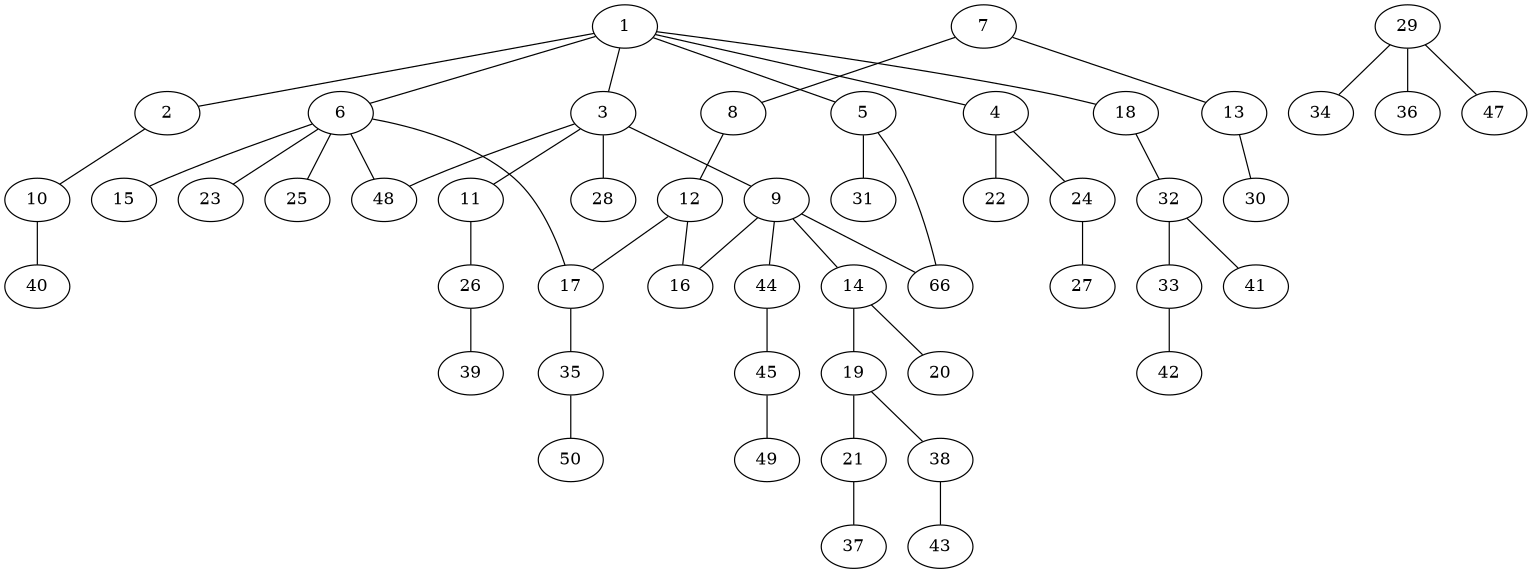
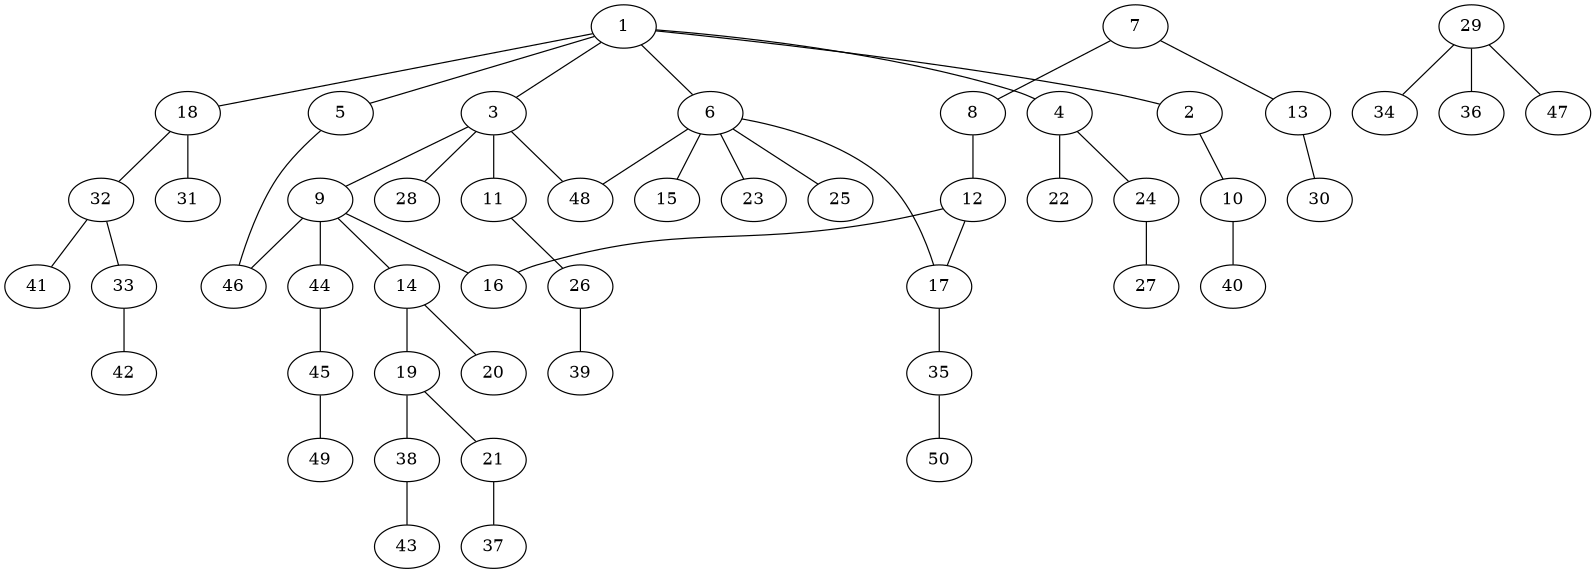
edge "5" -- "31": now "18" -- "31"
node "66": label "66" -> "46"
